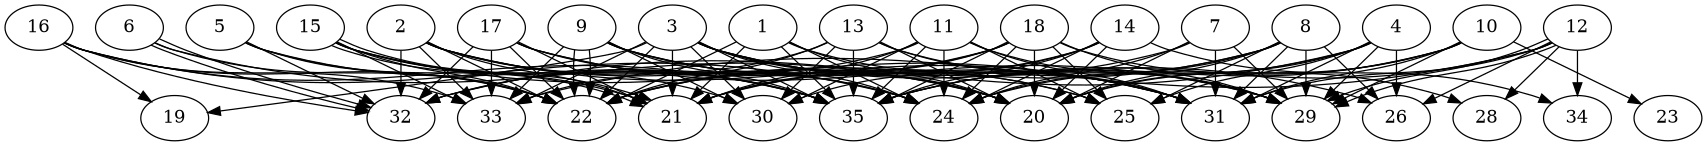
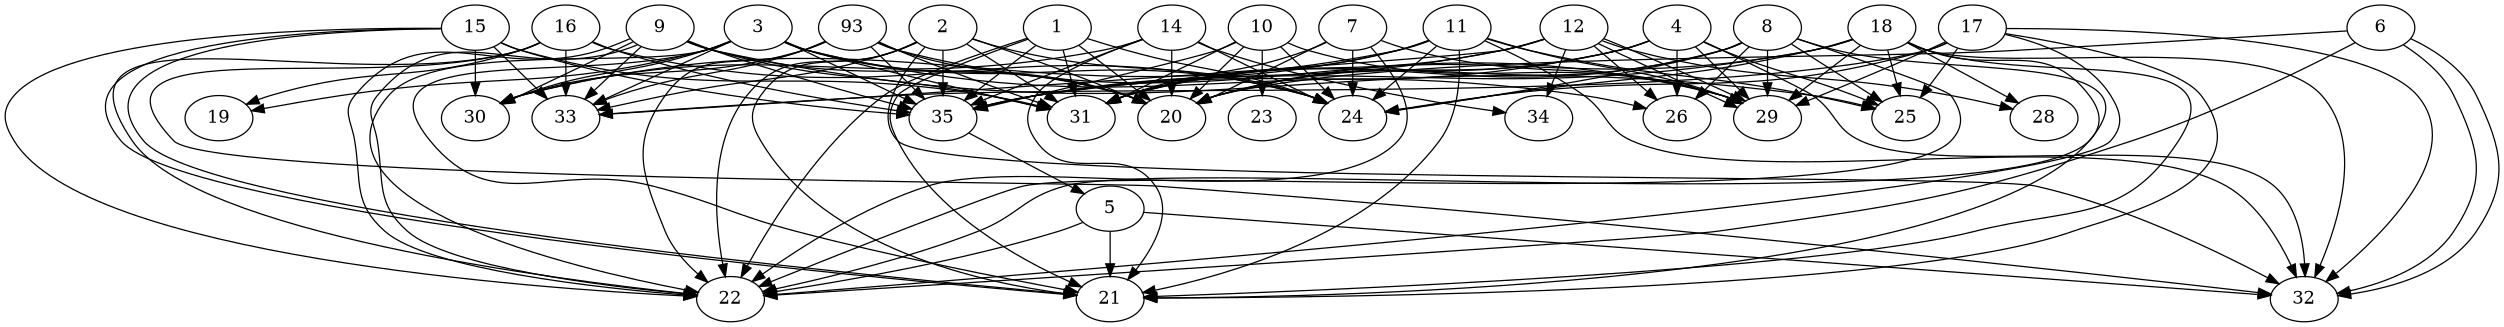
node "13": label "13" -> "93"
edge "5" -> "35": reversed
edge "3" -> "29": removed
